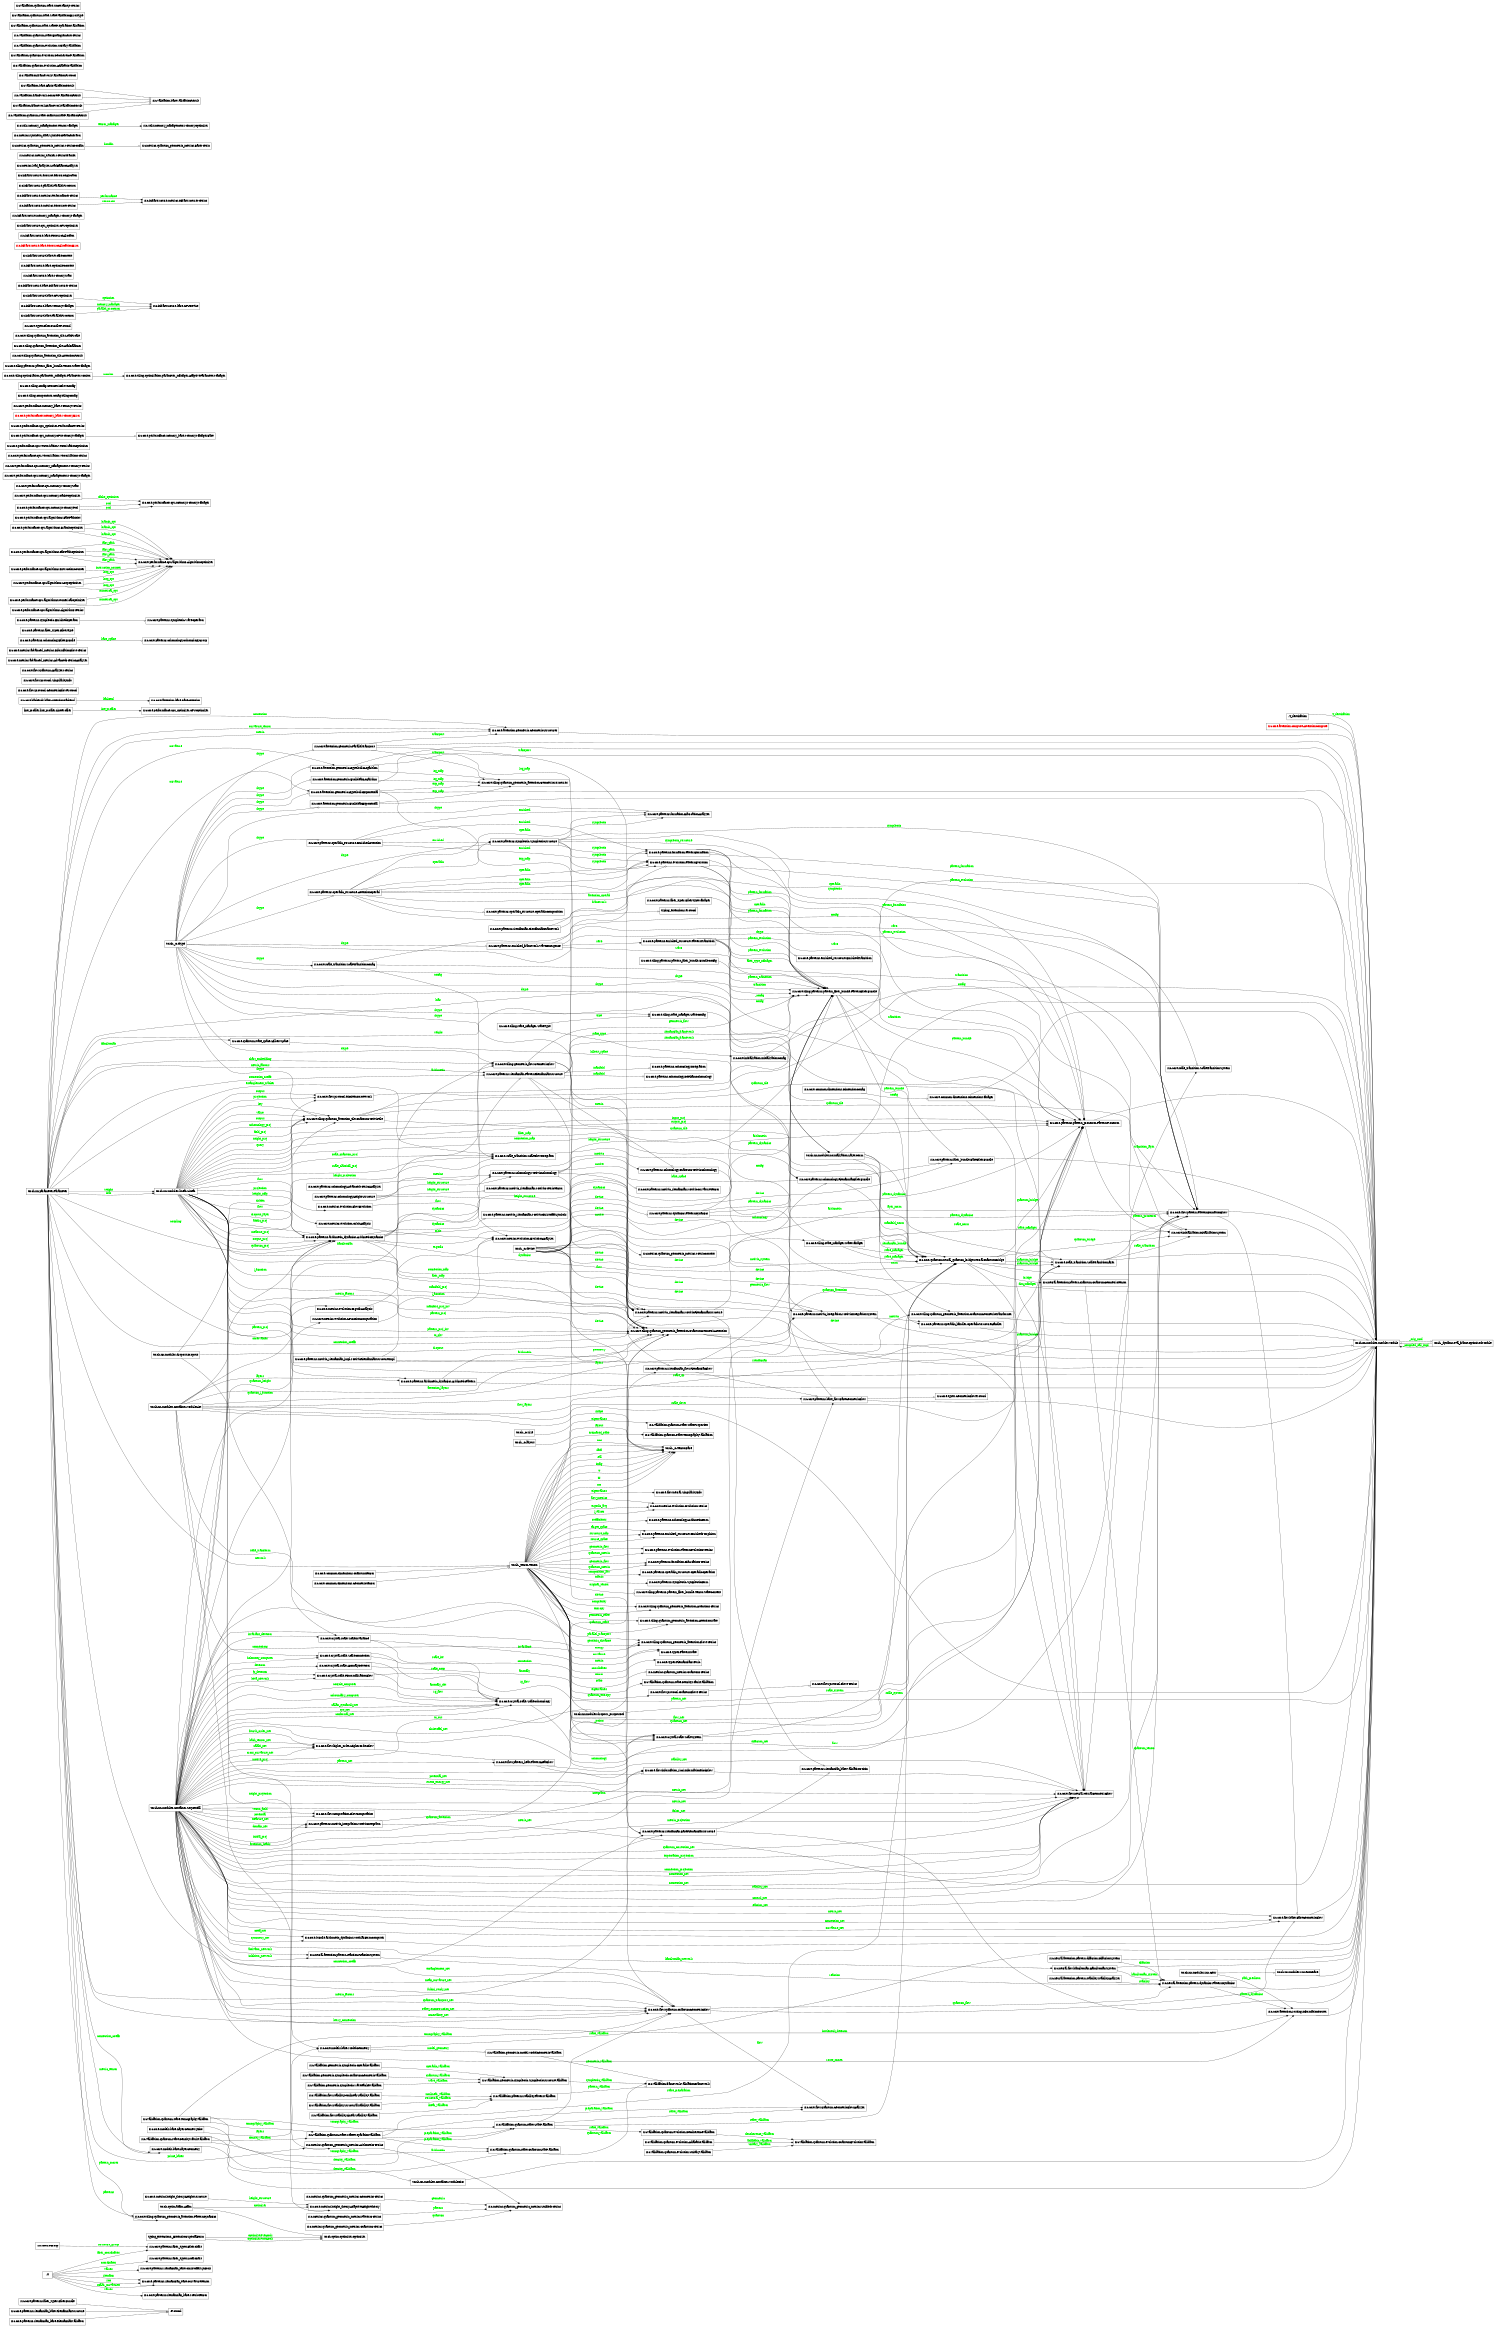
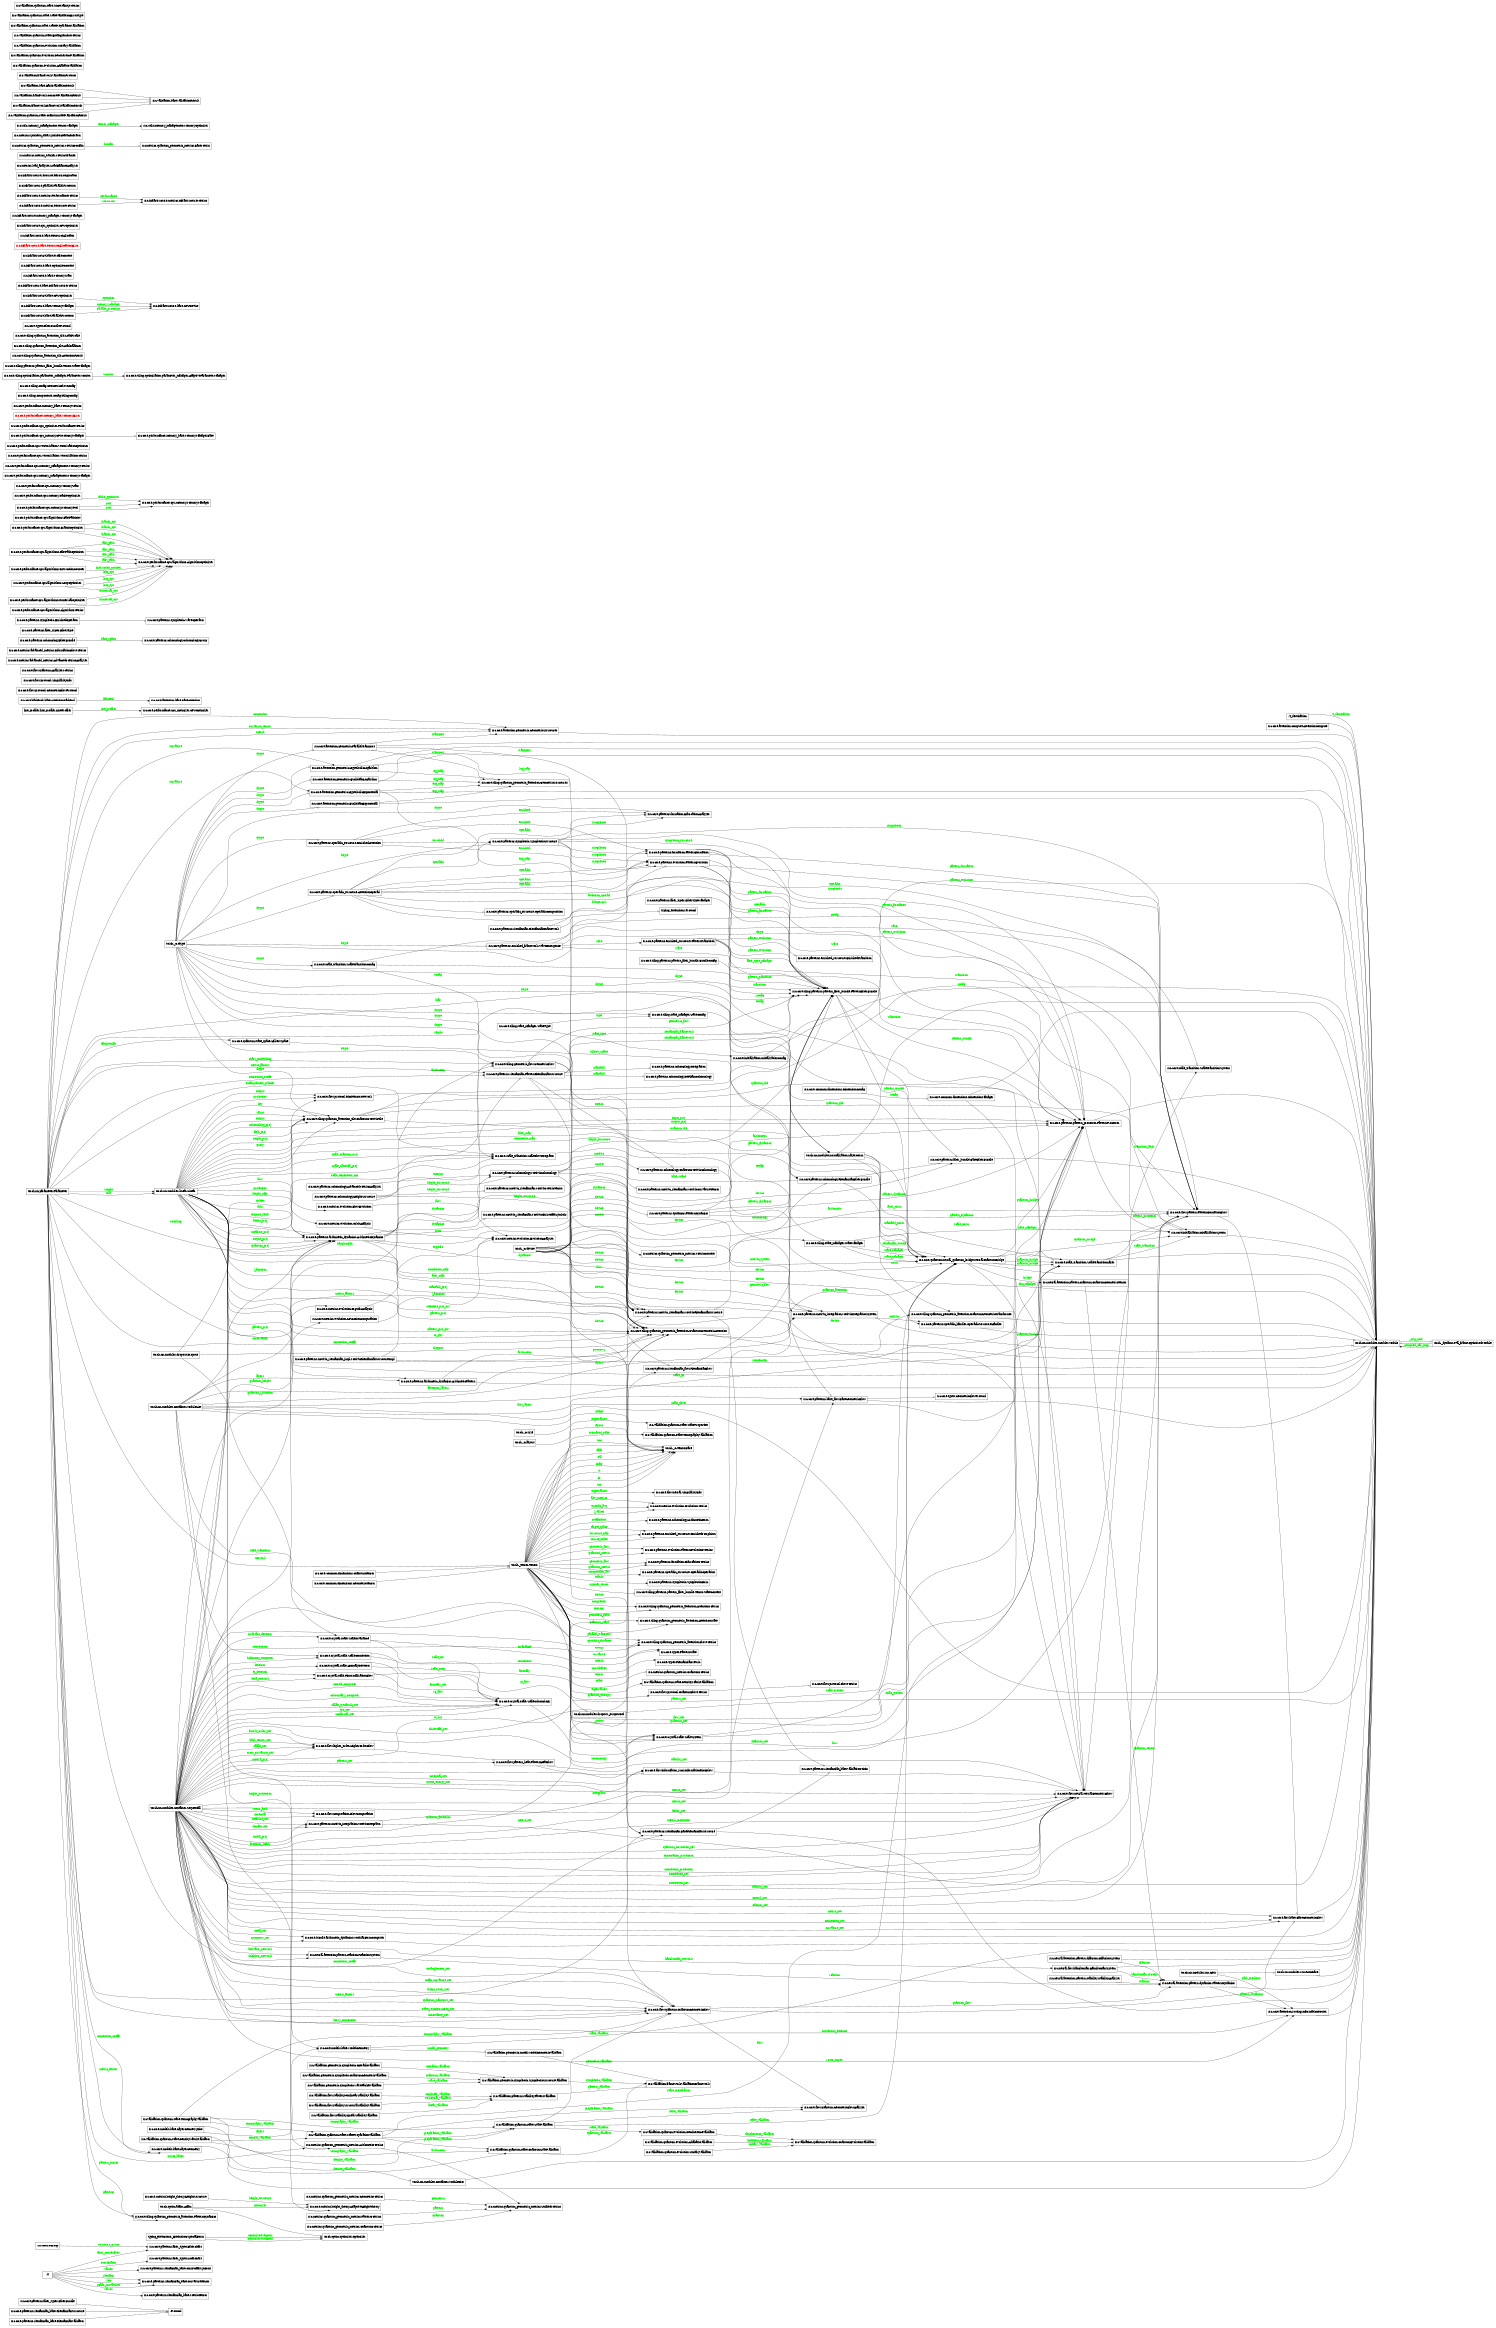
node "src.core.attention.compute.AttentionCompute": fontcolor red -> black
edge "torch._C.dtype" -> "torch._C.TensorBase": added, label "dtype"
edge "torch.nn.modules.container.ModuleList" -> "src.core.scale_transition.ScaleFlowIntegrator": label "height_projection" -> "scale_dependent_ops"
edge "src.core.flow.pattern.PatternFormationFlow" -> "torch.nn.modules.module.Module": now "src.core.initialization.InitializationSystem" -> "torch.nn.modules.module.Module"
edge "src.core.patterns.riemannian_flow.RiemannianFlow" -> "src.core.patterns.base_flow.BaseGeometricFlow": removed
